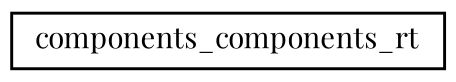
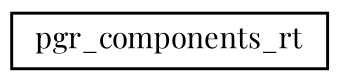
node "components_components_rt": label "components_components_rt" -> "pgr_components_rt"
